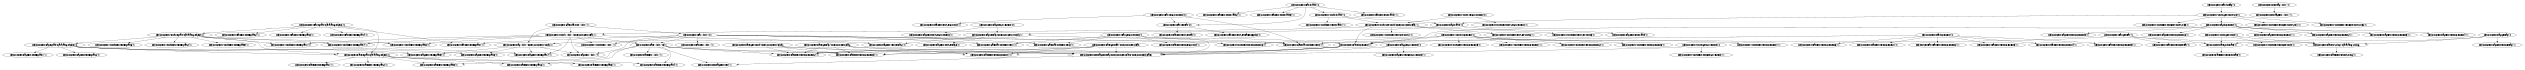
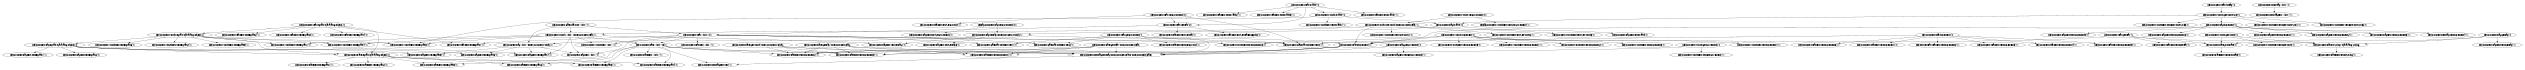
edge "net.mooctest.Month.isValid()Z" -> "net.mooctest.Month.setMonth(ILnet/mooctest/Year;)V": now "net.mooctest.Month.isValid()Z" -> "net.mooctest.MonthTest.testEquals3()V"
node "net.mooctest.Day.setCurrentPos(I)V": label "net.mooctest.Day.setCurrentPos(I)V" -> "setDay.mooctest.Day.setCurrentPos(I)V"
node "net.mooctest.MonthTest.testSetCurrentPos()V": label "net.mooctest.MonthTest.testSetCurrentPos()V" -> "setDay.mooctest.MonthTest.testSetCurrentPos()V"
edge "net.mooctest.Year.setYear(I)V" -> "net.mooctest.Year.<init>(I)V": added
node "net.mooctest.DayTest.testIncrement4()V": label "net.mooctest.DayTest.testIncrement4()V" -> "net.mooctest.Nextday.testIncrement4()V"
edge "net.mooctest.Date.<init>(III)V" -> "net.mooctest.DateTest.testEquals3()V": added
